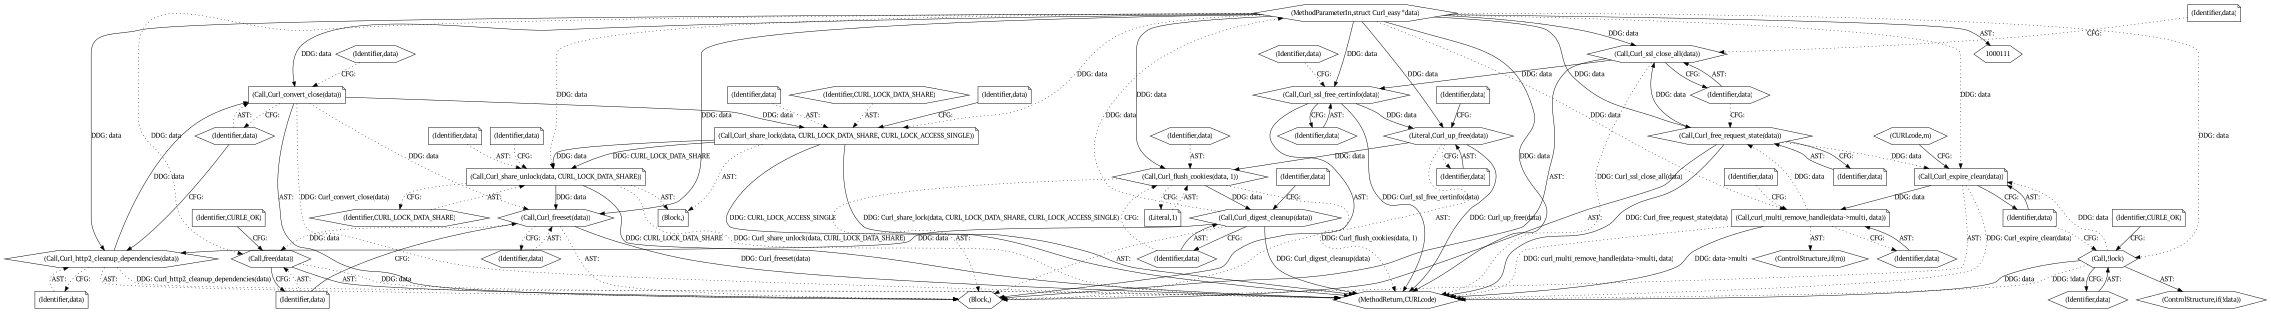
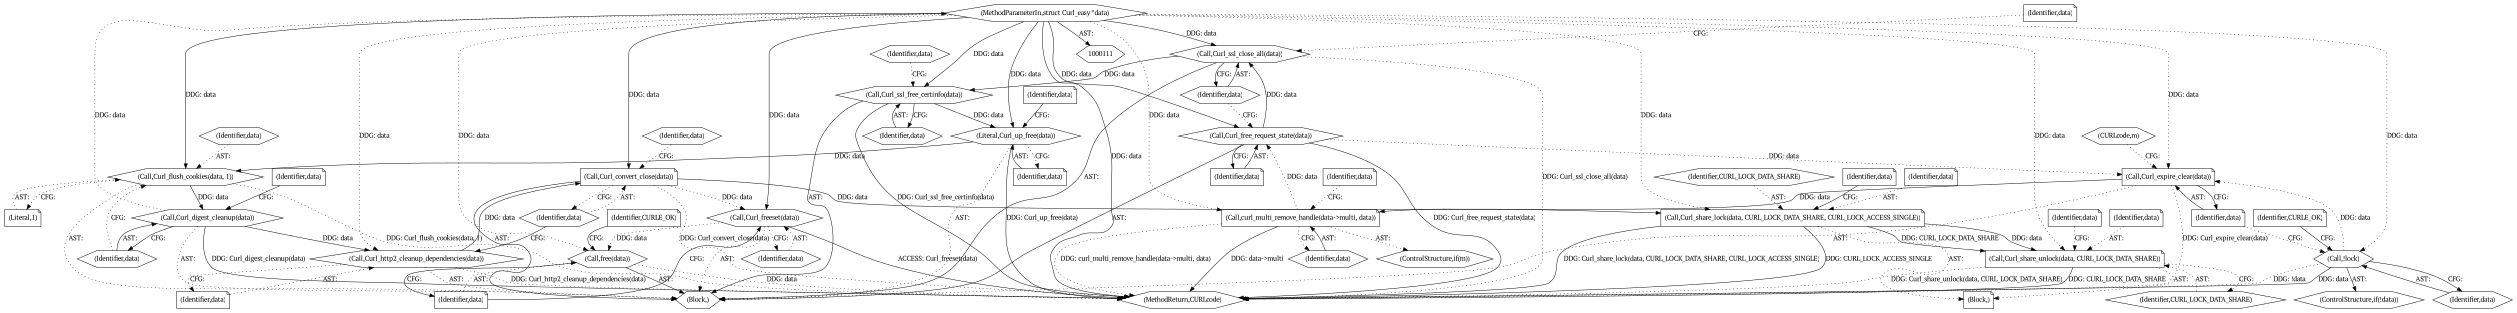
edge "(MethodParameterIn,struct Curl_easy *data)" -> "(Call,Curl_http2_cleanup_dependencies(data))": style solid -> dotted
edge "(CURLcode,m)" -> "(Call,Curl_expire_clear(data))": style solid -> dotted
edge "(Call,Curl_share_unlock(data, CURL_LOCK_DATA_SHARE))" -> "(Call,Curl_freeset(data))": removed, label "DDG: data"
edge "(Call,Curl_freeset(data))" -> "(MethodReturn,CURLcode)": label "DDG: Curl_freeset(data)" -> "ACCESS: Curl_freeset(data)"
